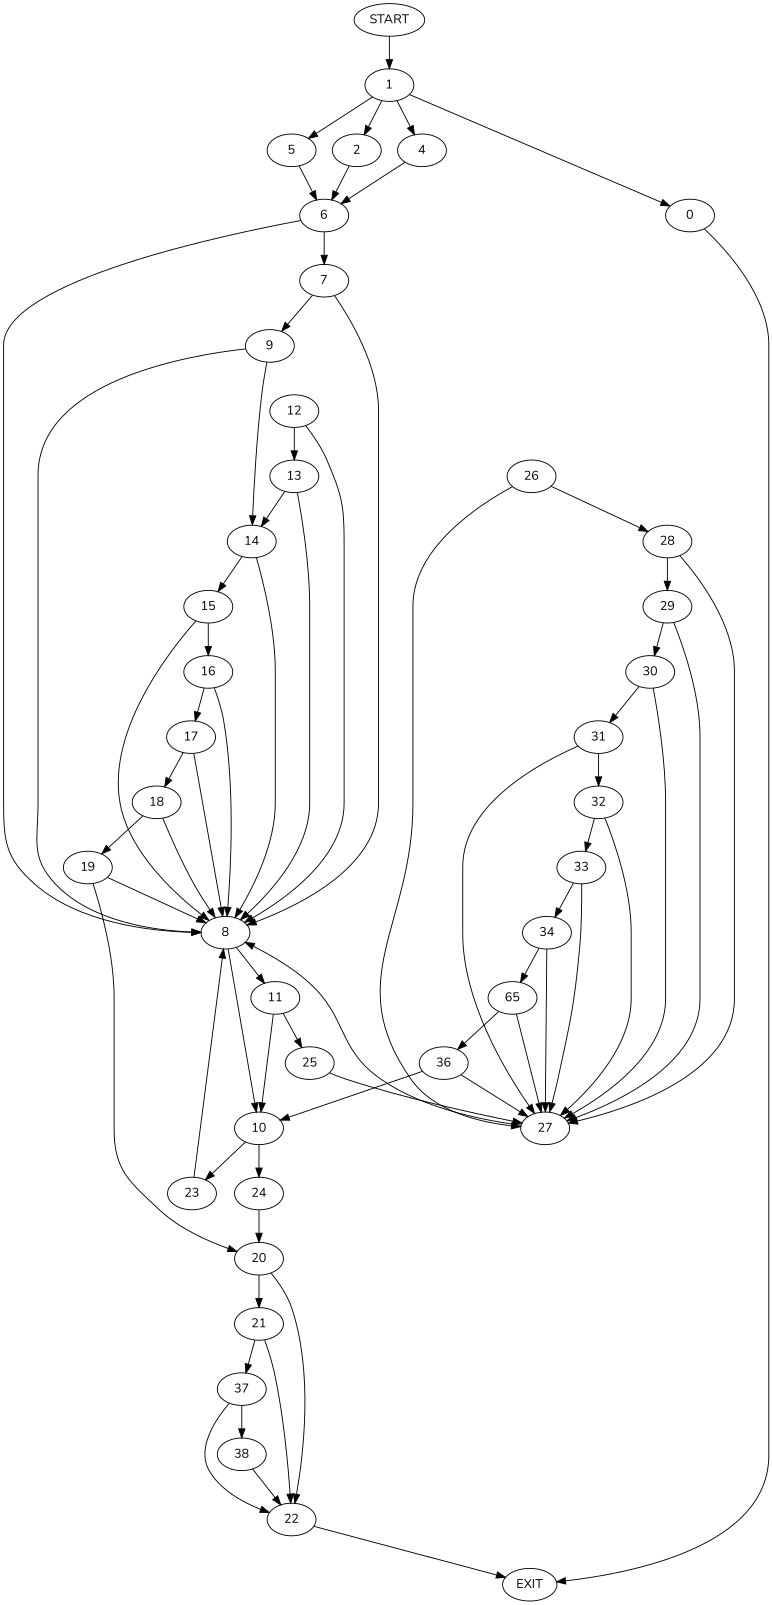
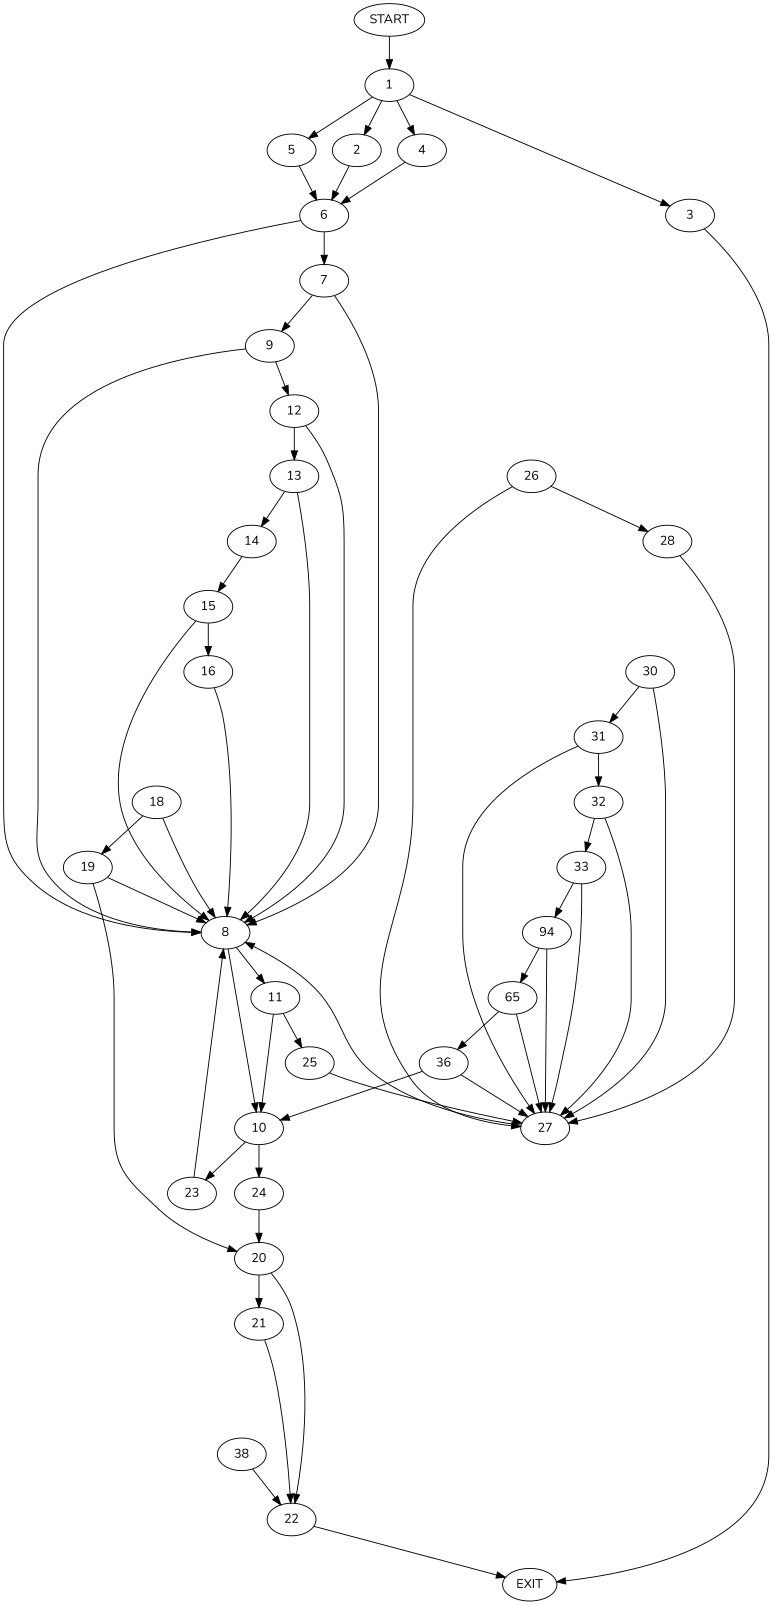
node "0": label "0" -> "3"
edge "9" -> "14": now "9" -> "12"
node "29": removed
edge "14" -> "8": removed
node "17": removed
node "34": label "34" -> "94"
node "37": removed
